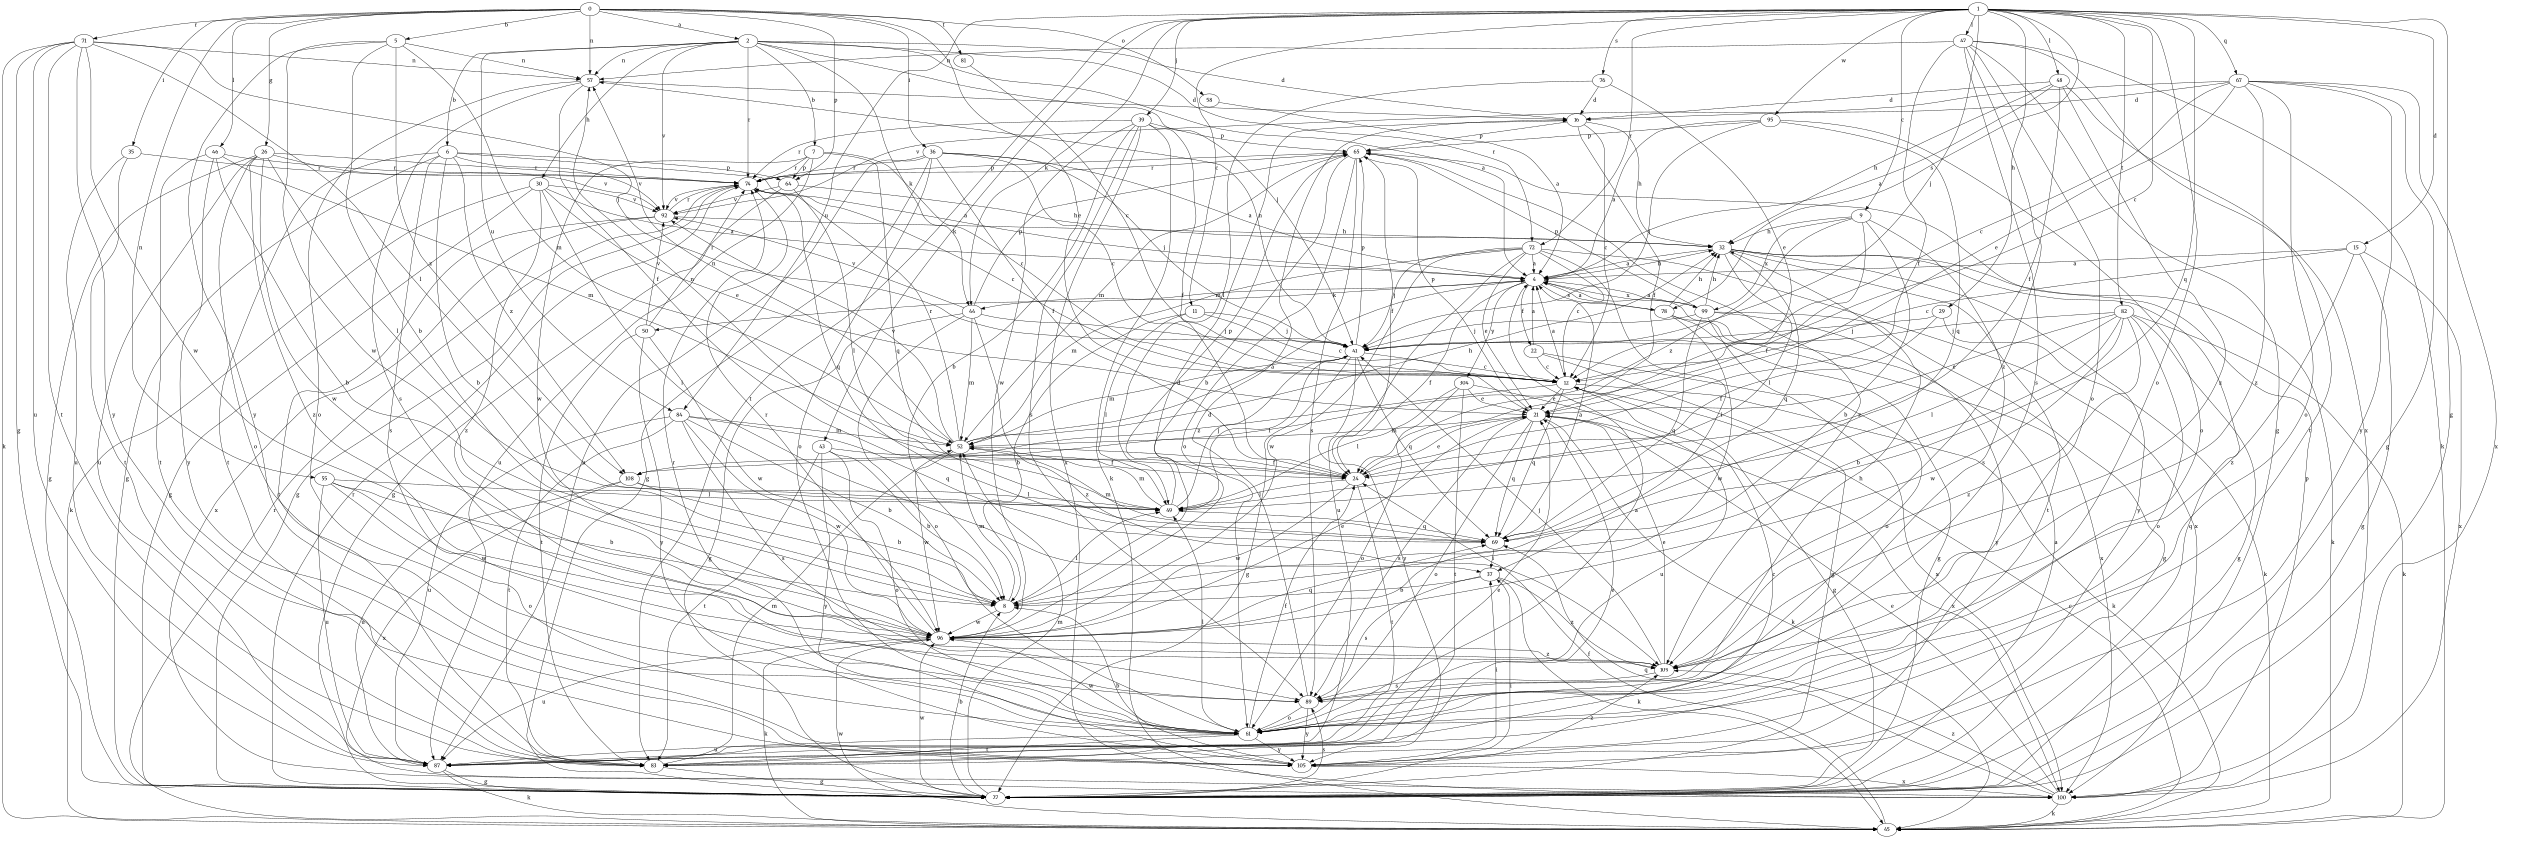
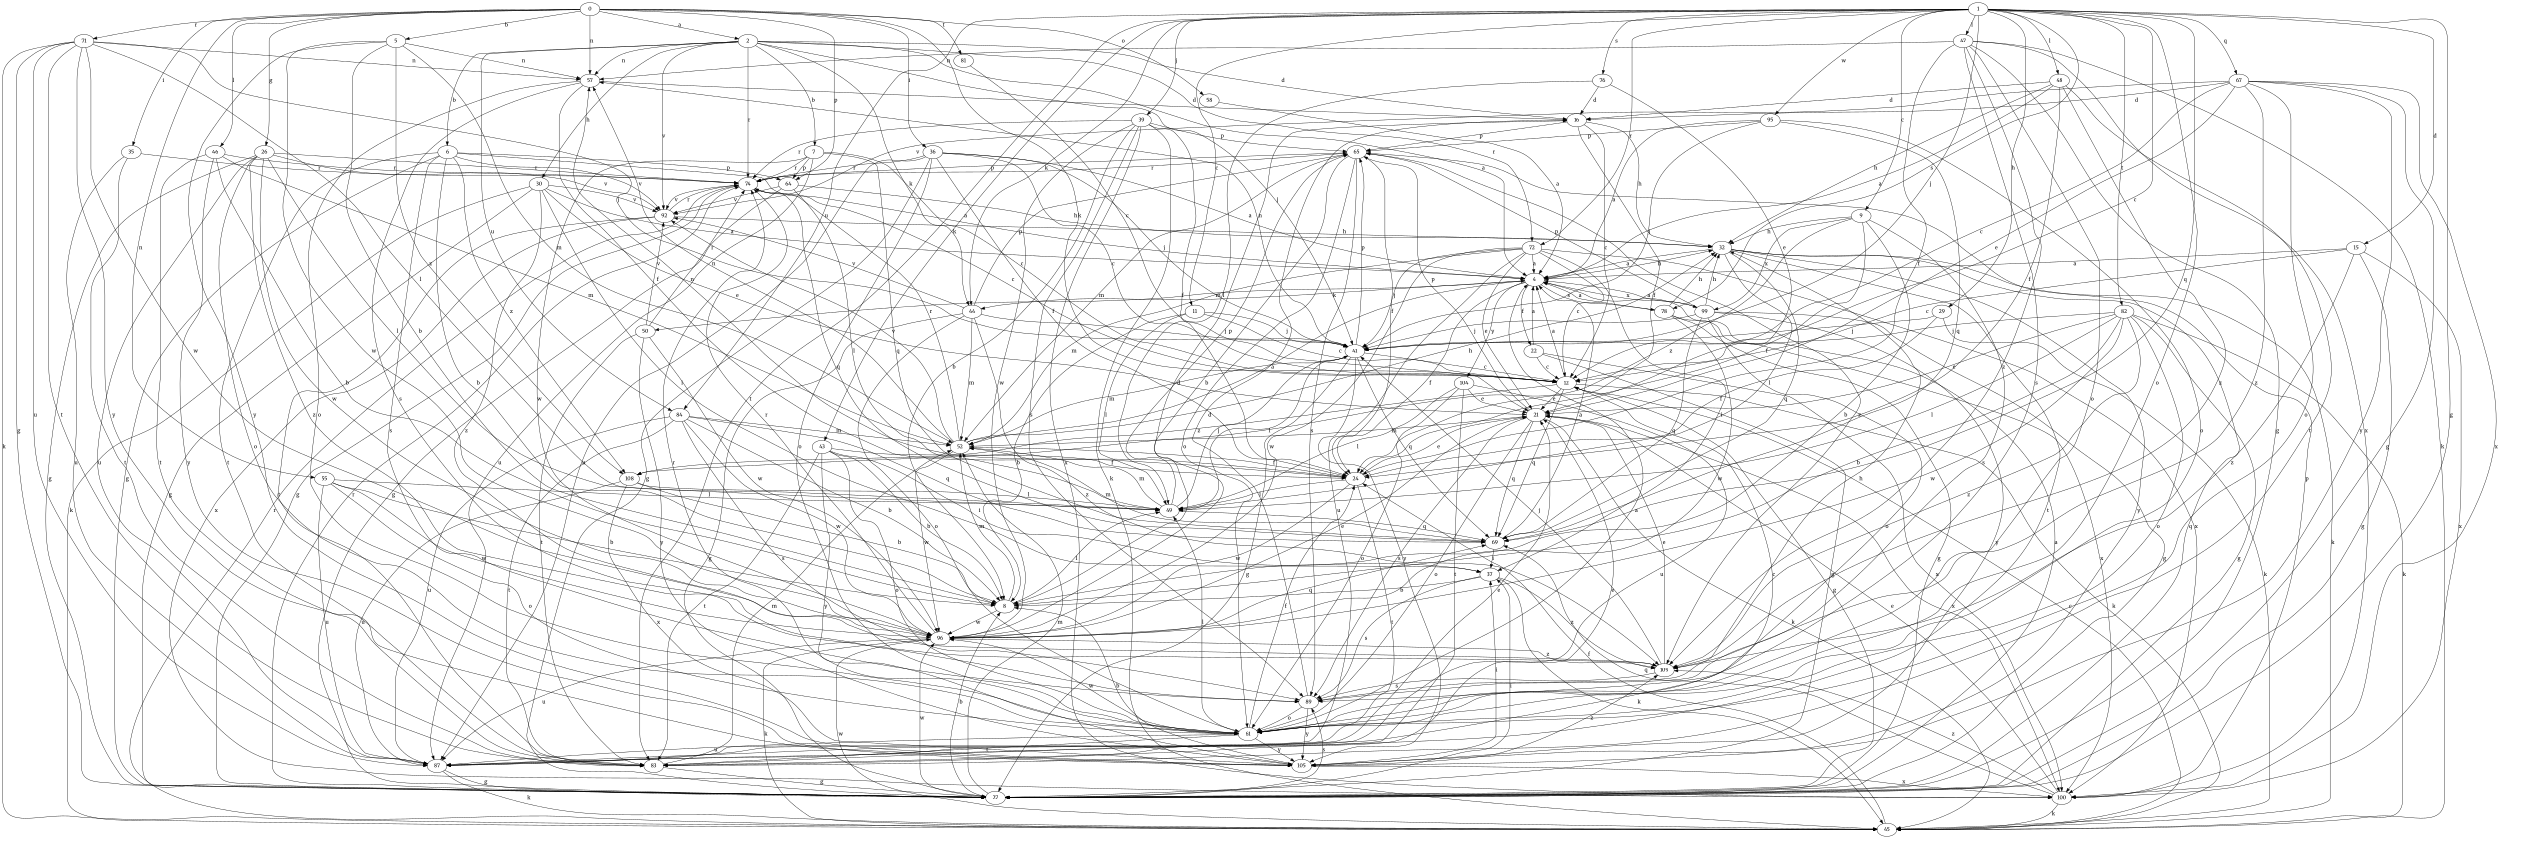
edge "0" -> "21": label "e" -> "k"
node "304": label "304" -> "104"
edge "43" -> "37": added, label "i"
edge "108" -> "100": now "108" -> "105"
